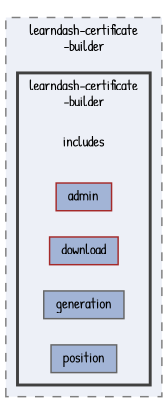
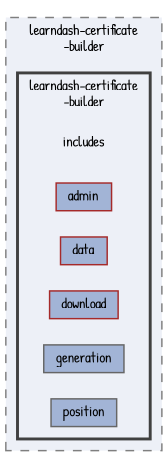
node "data": added
